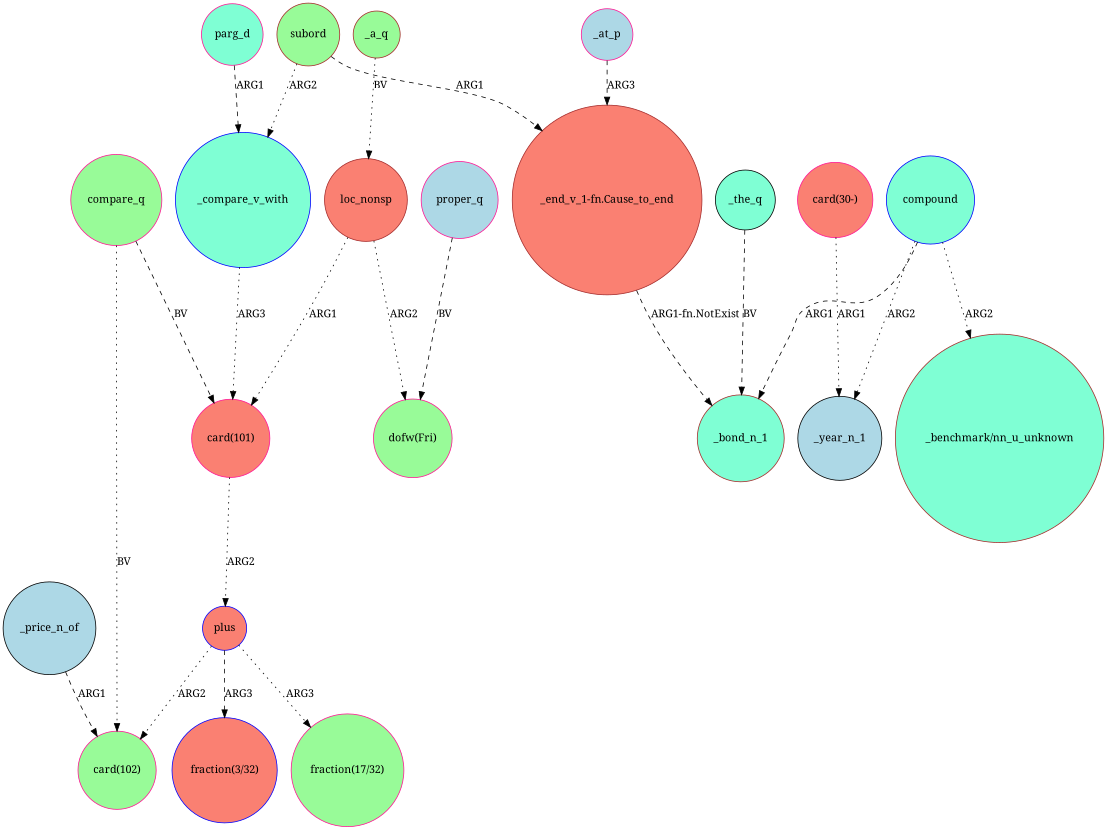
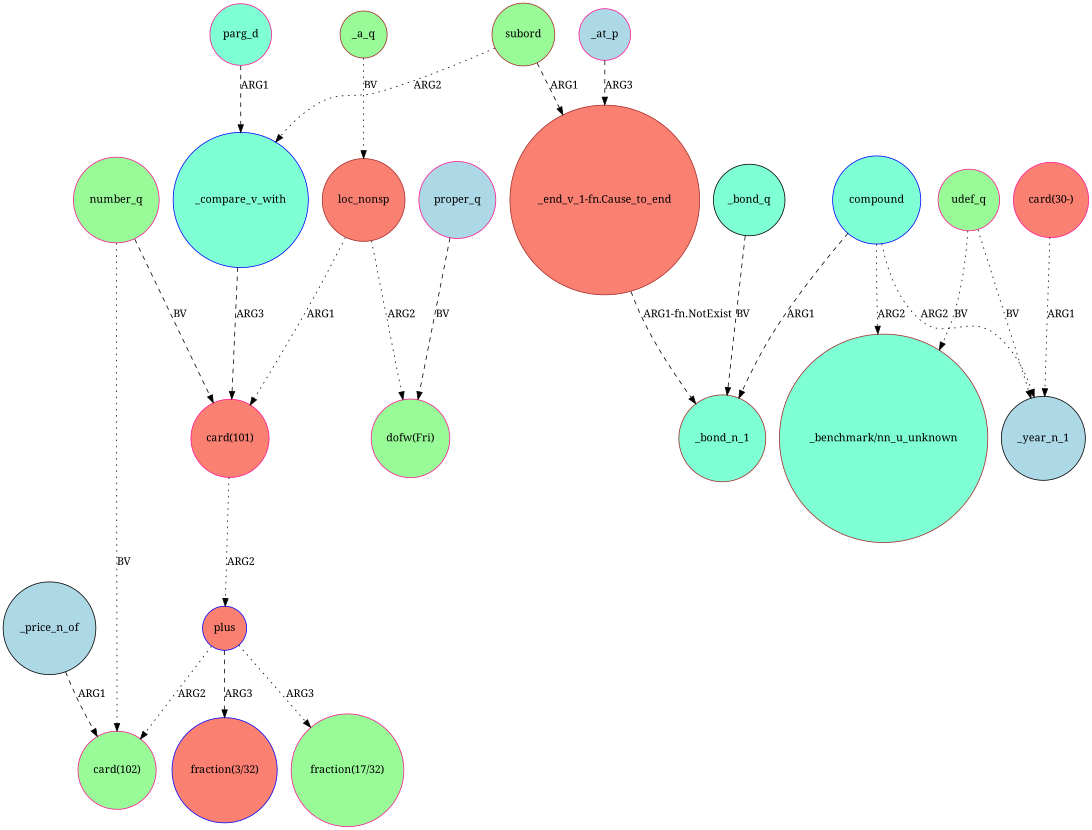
node "compare_q": label "compare_q" -> "number_q"
node "_the_q": label "_the_q" -> "_bond_q"
node "udef_q": added
edge "_compare_v_with" -> "card(101)": style dotted -> dashed
